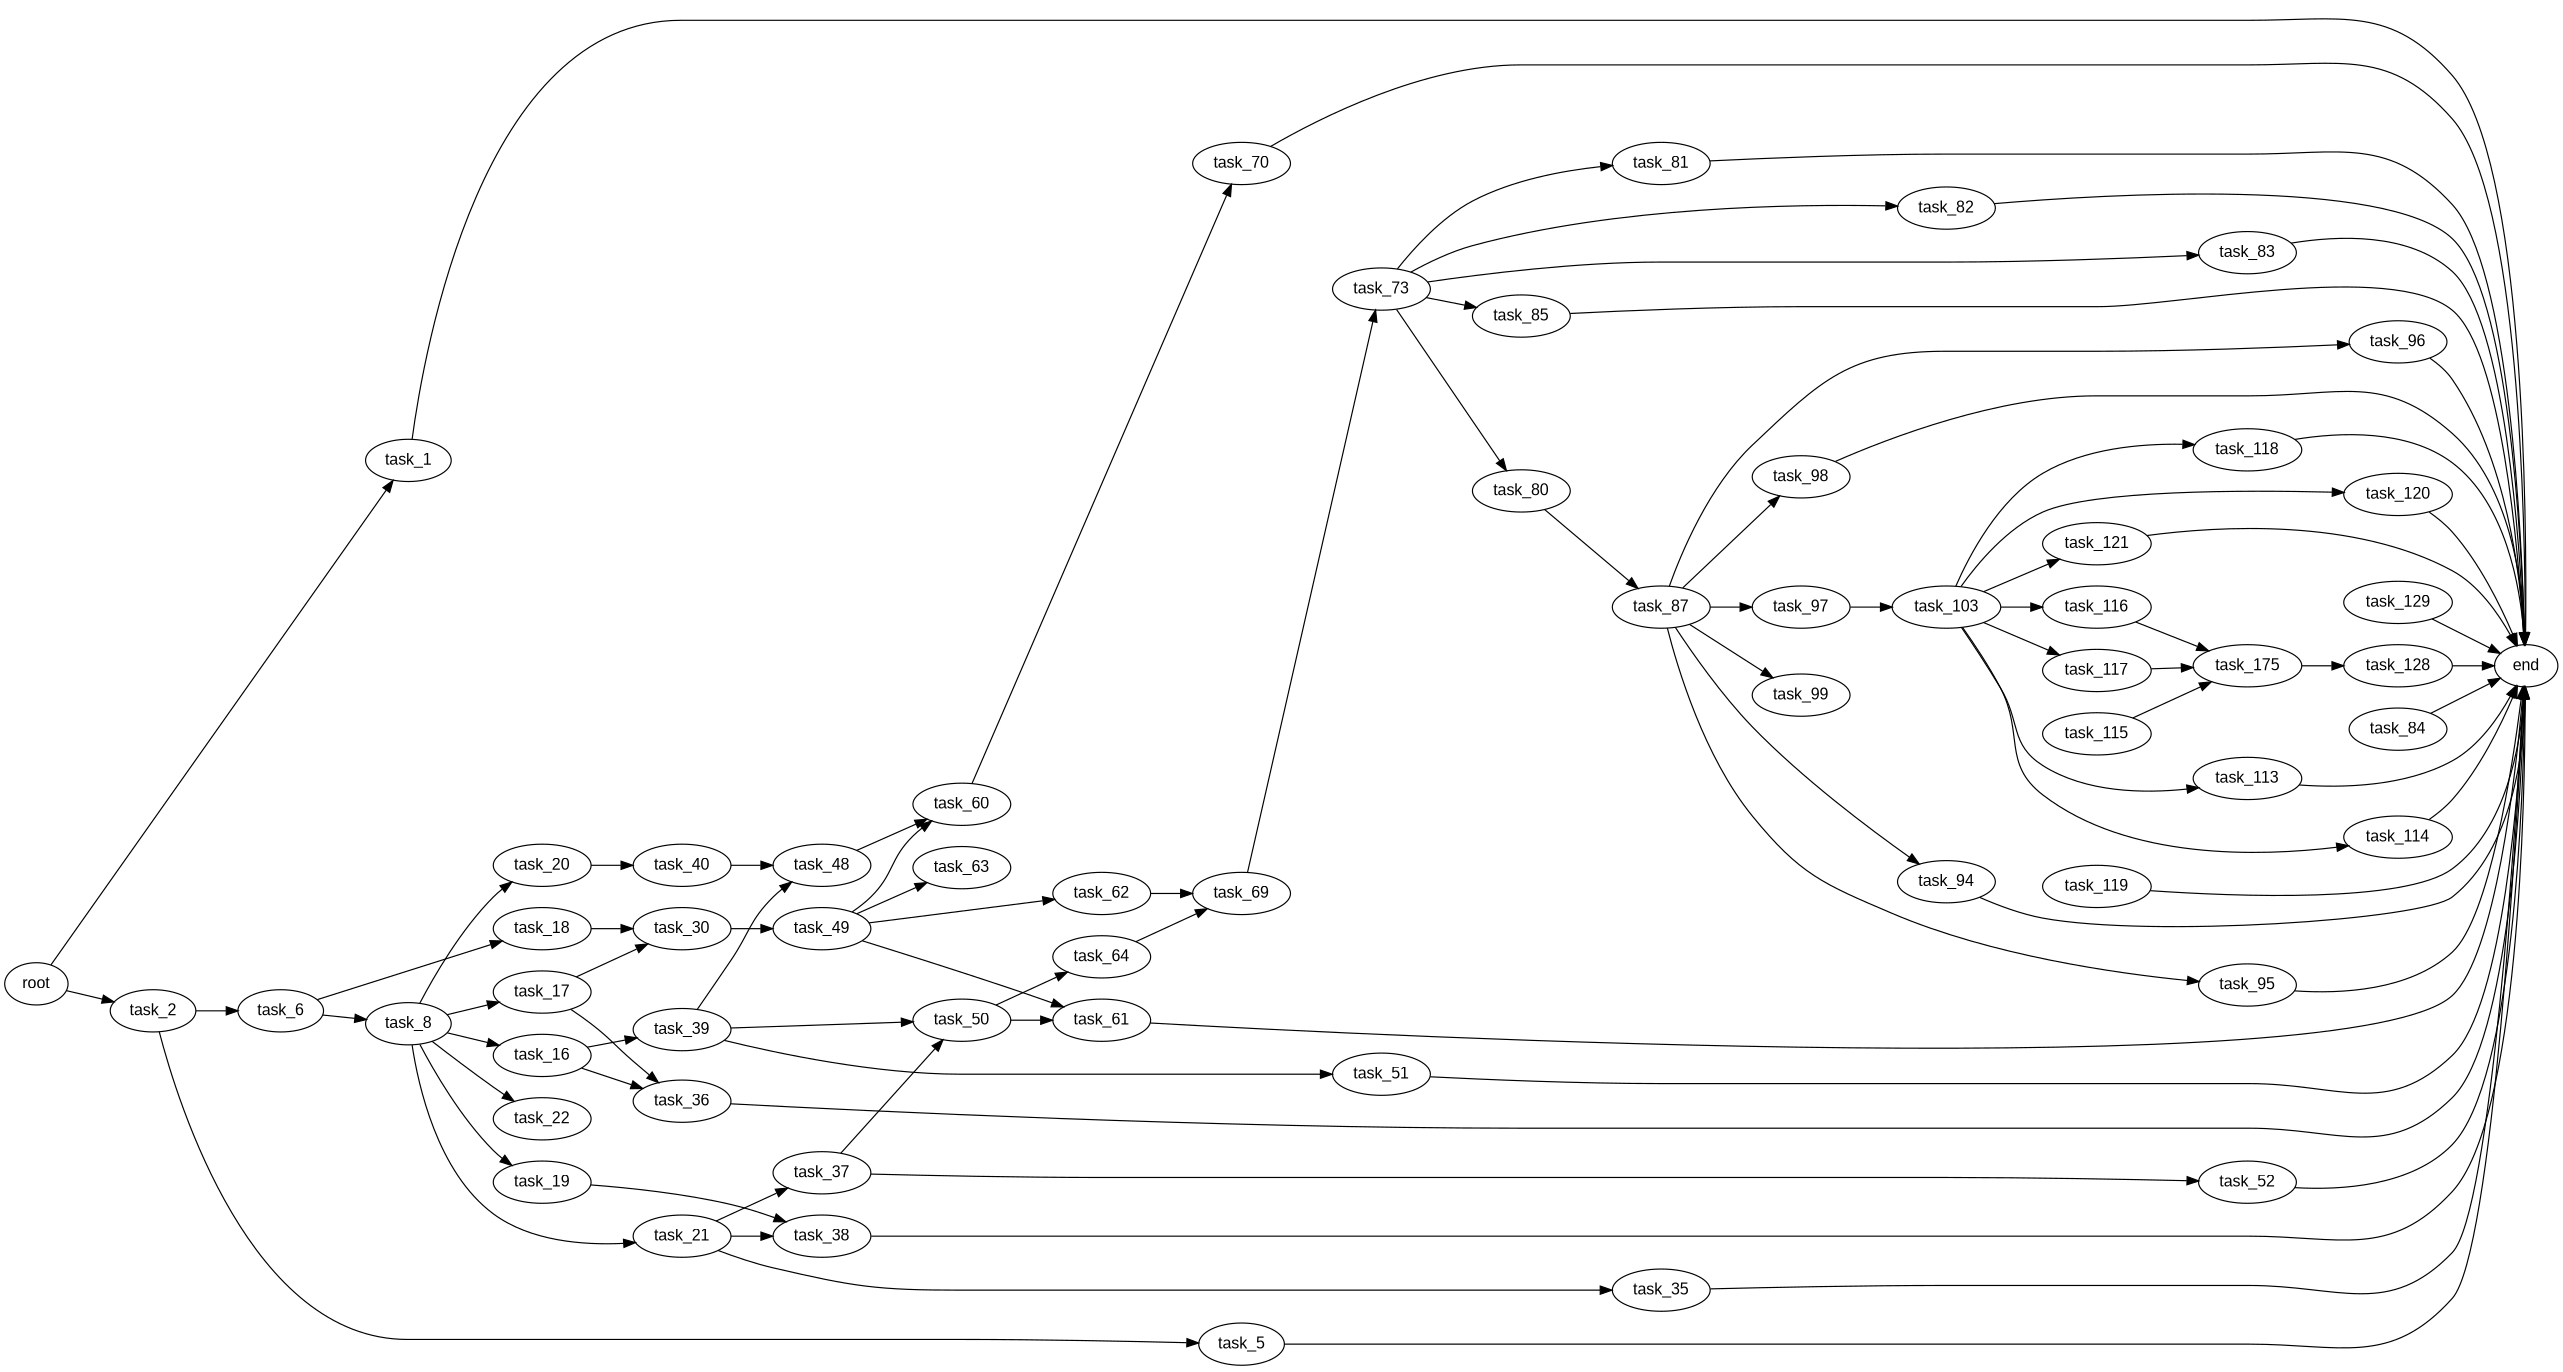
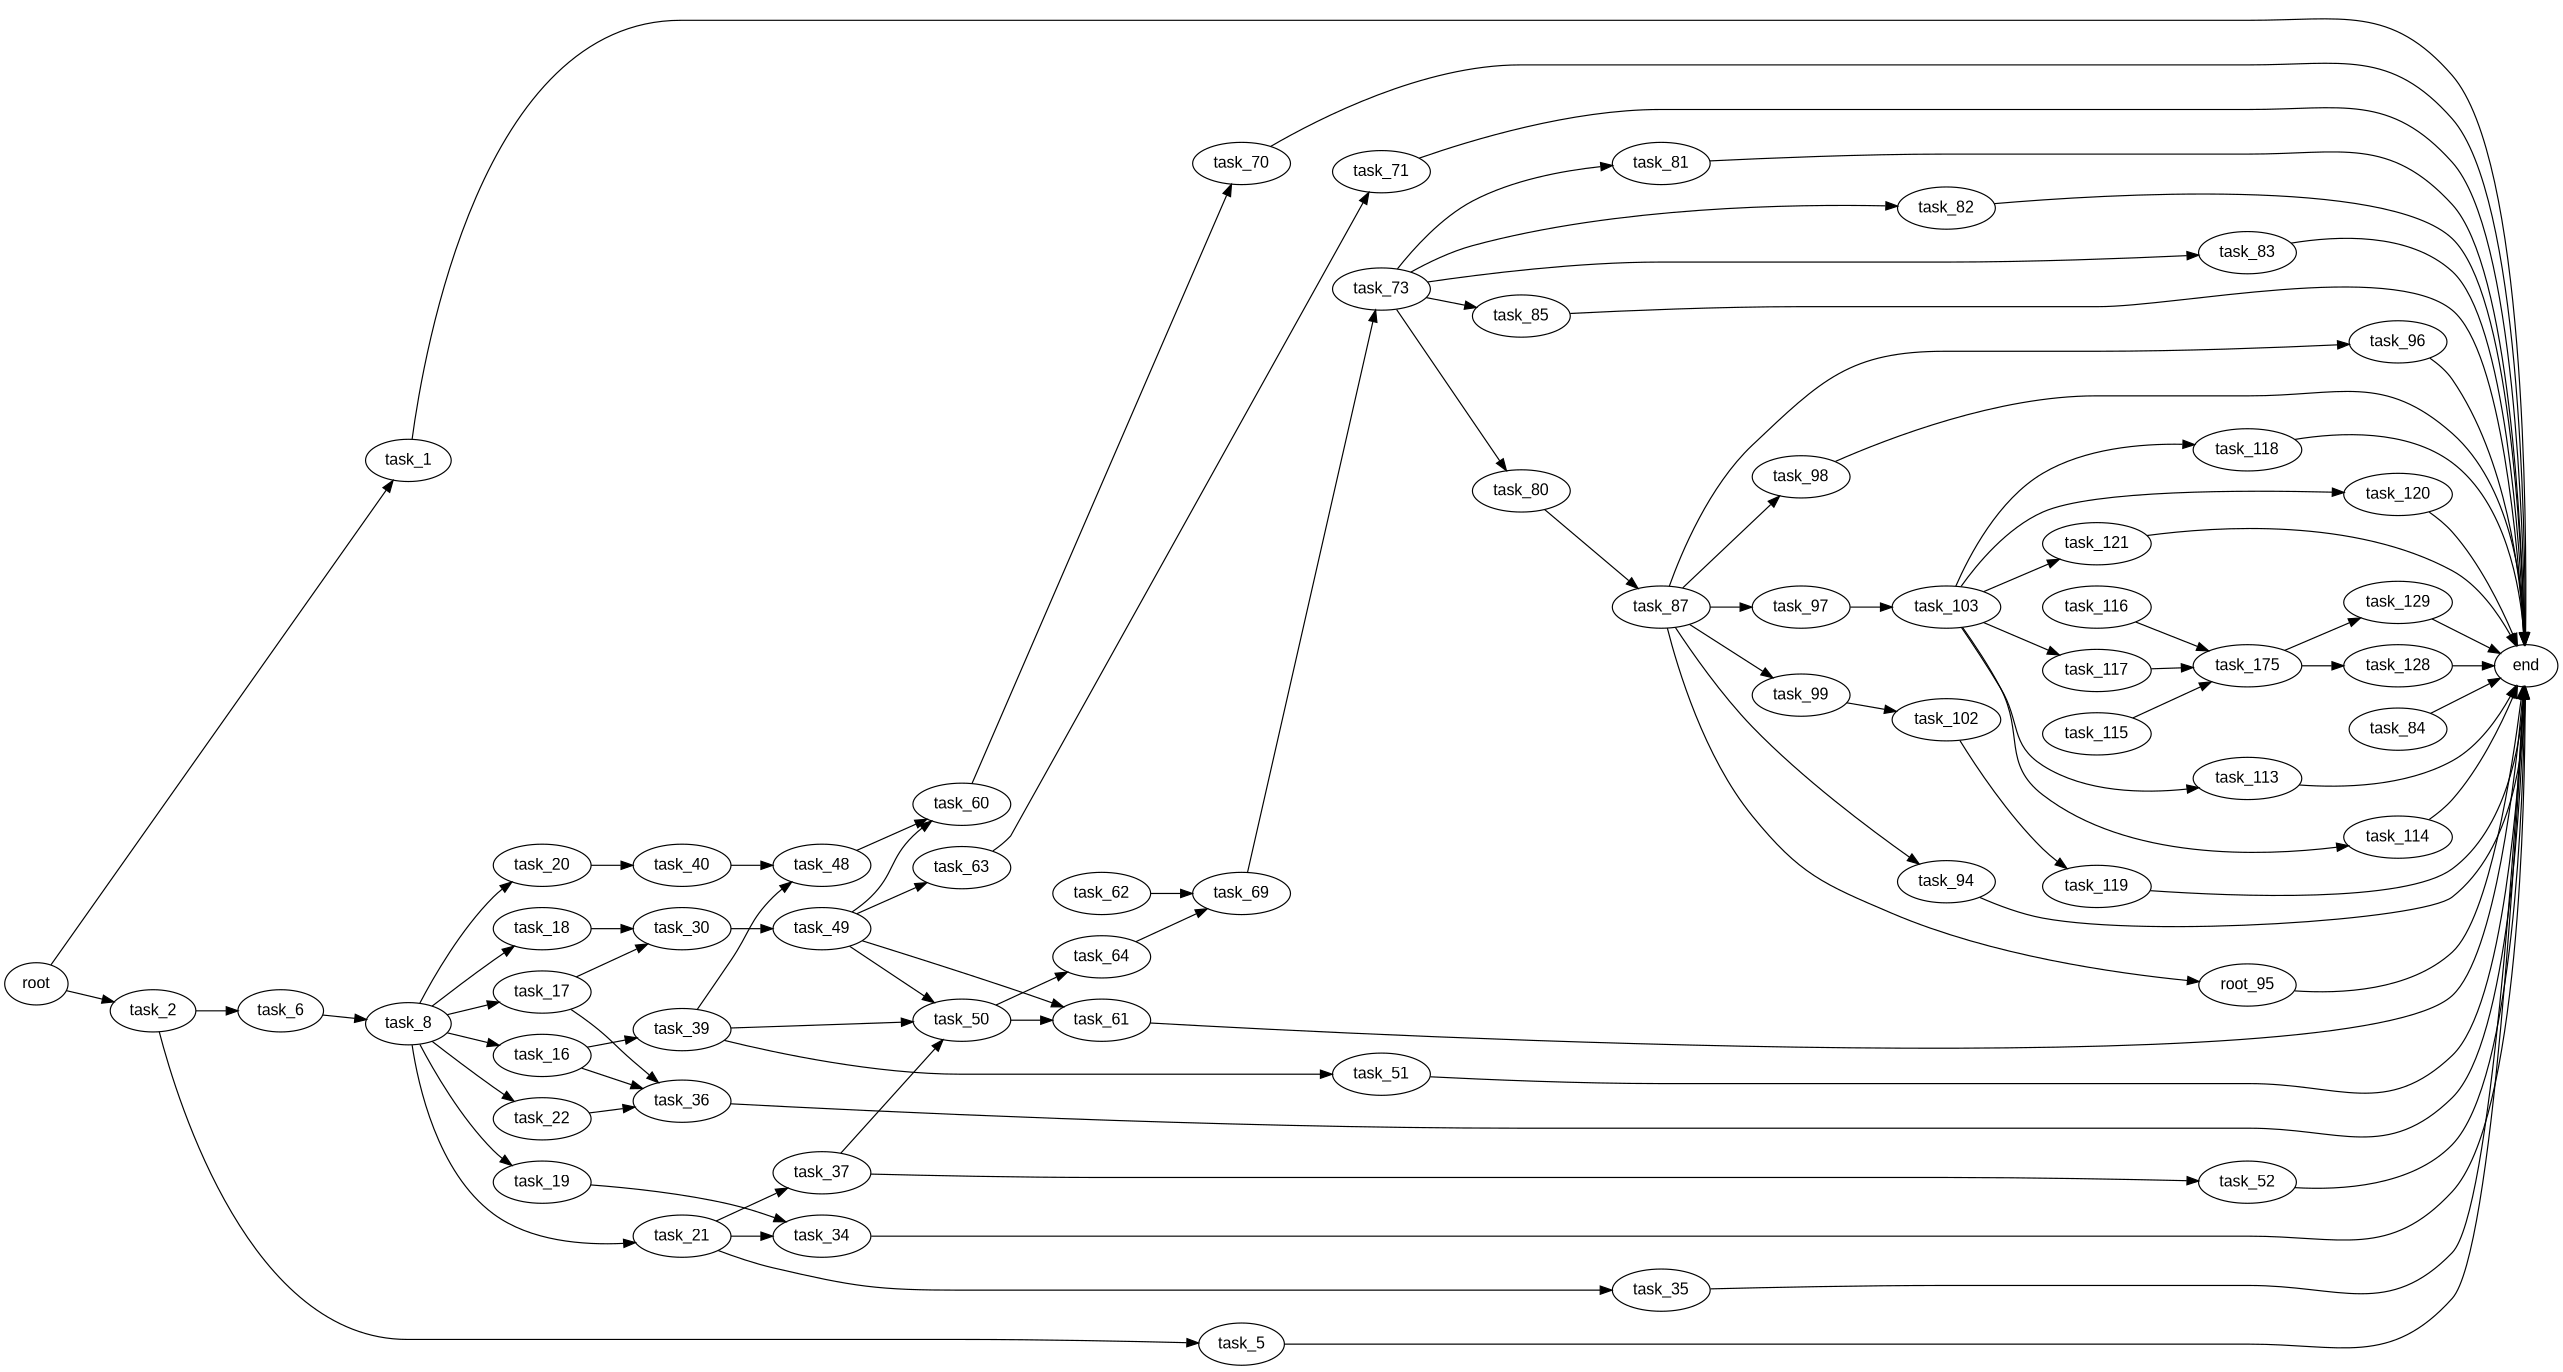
node "task_71": added
edge "task_103" -> "task_116": removed
edge "task_175" -> "task_129": added
node "task_102": added
edge "task_49" -> "task_62": now "task_49" -> "task_50"
edge "task_6" -> "task_18": now "task_8" -> "task_18"
node "task_95": label "task_95" -> "root_95"
edge "task_22" -> "task_36": added
node "task_38": label "task_38" -> "task_34"
